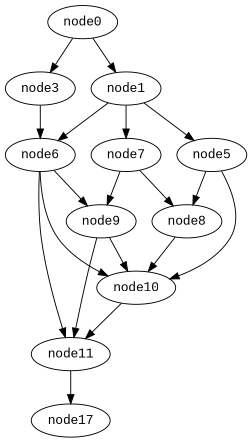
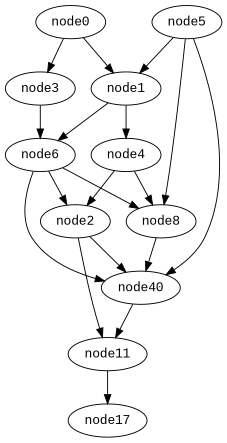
edge "node1" -> "node5": reversed
node "node7": label "node7" -> "node4"
node "node9": label "node9" -> "node2"
edge "node6" -> "node11": now "node6" -> "node8"
node "node10": label "node10" -> "node40"
